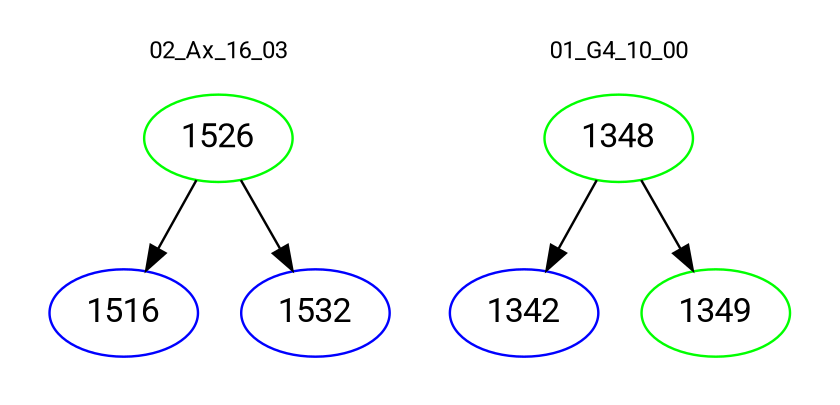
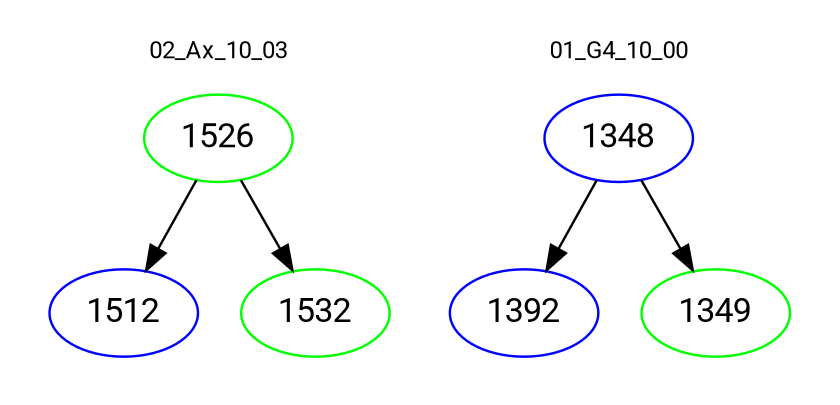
cluster "02_Ax_16_03": label "02_Ax_16_03" -> "02_Ax_10_03"
node "1348": color green -> blue
node "1516": label "1516" -> "1512"
node "1532": color blue -> green
node "1342": label "1342" -> "1392"
